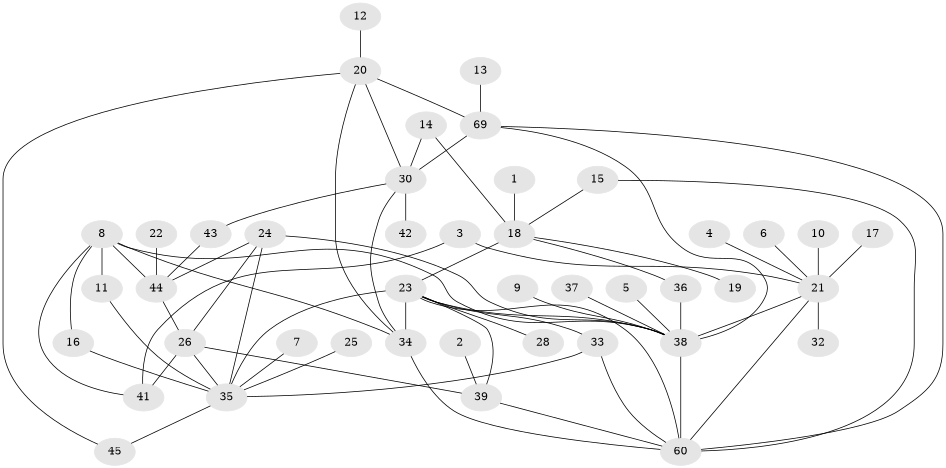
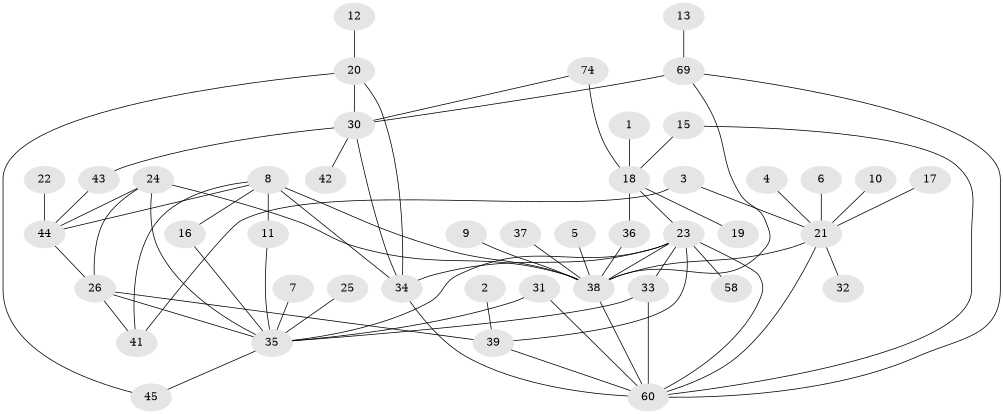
edge "20" -- "69": removed
node "14": label "14" -> "74"
node "31": added
node "28": label "28" -> "58"
